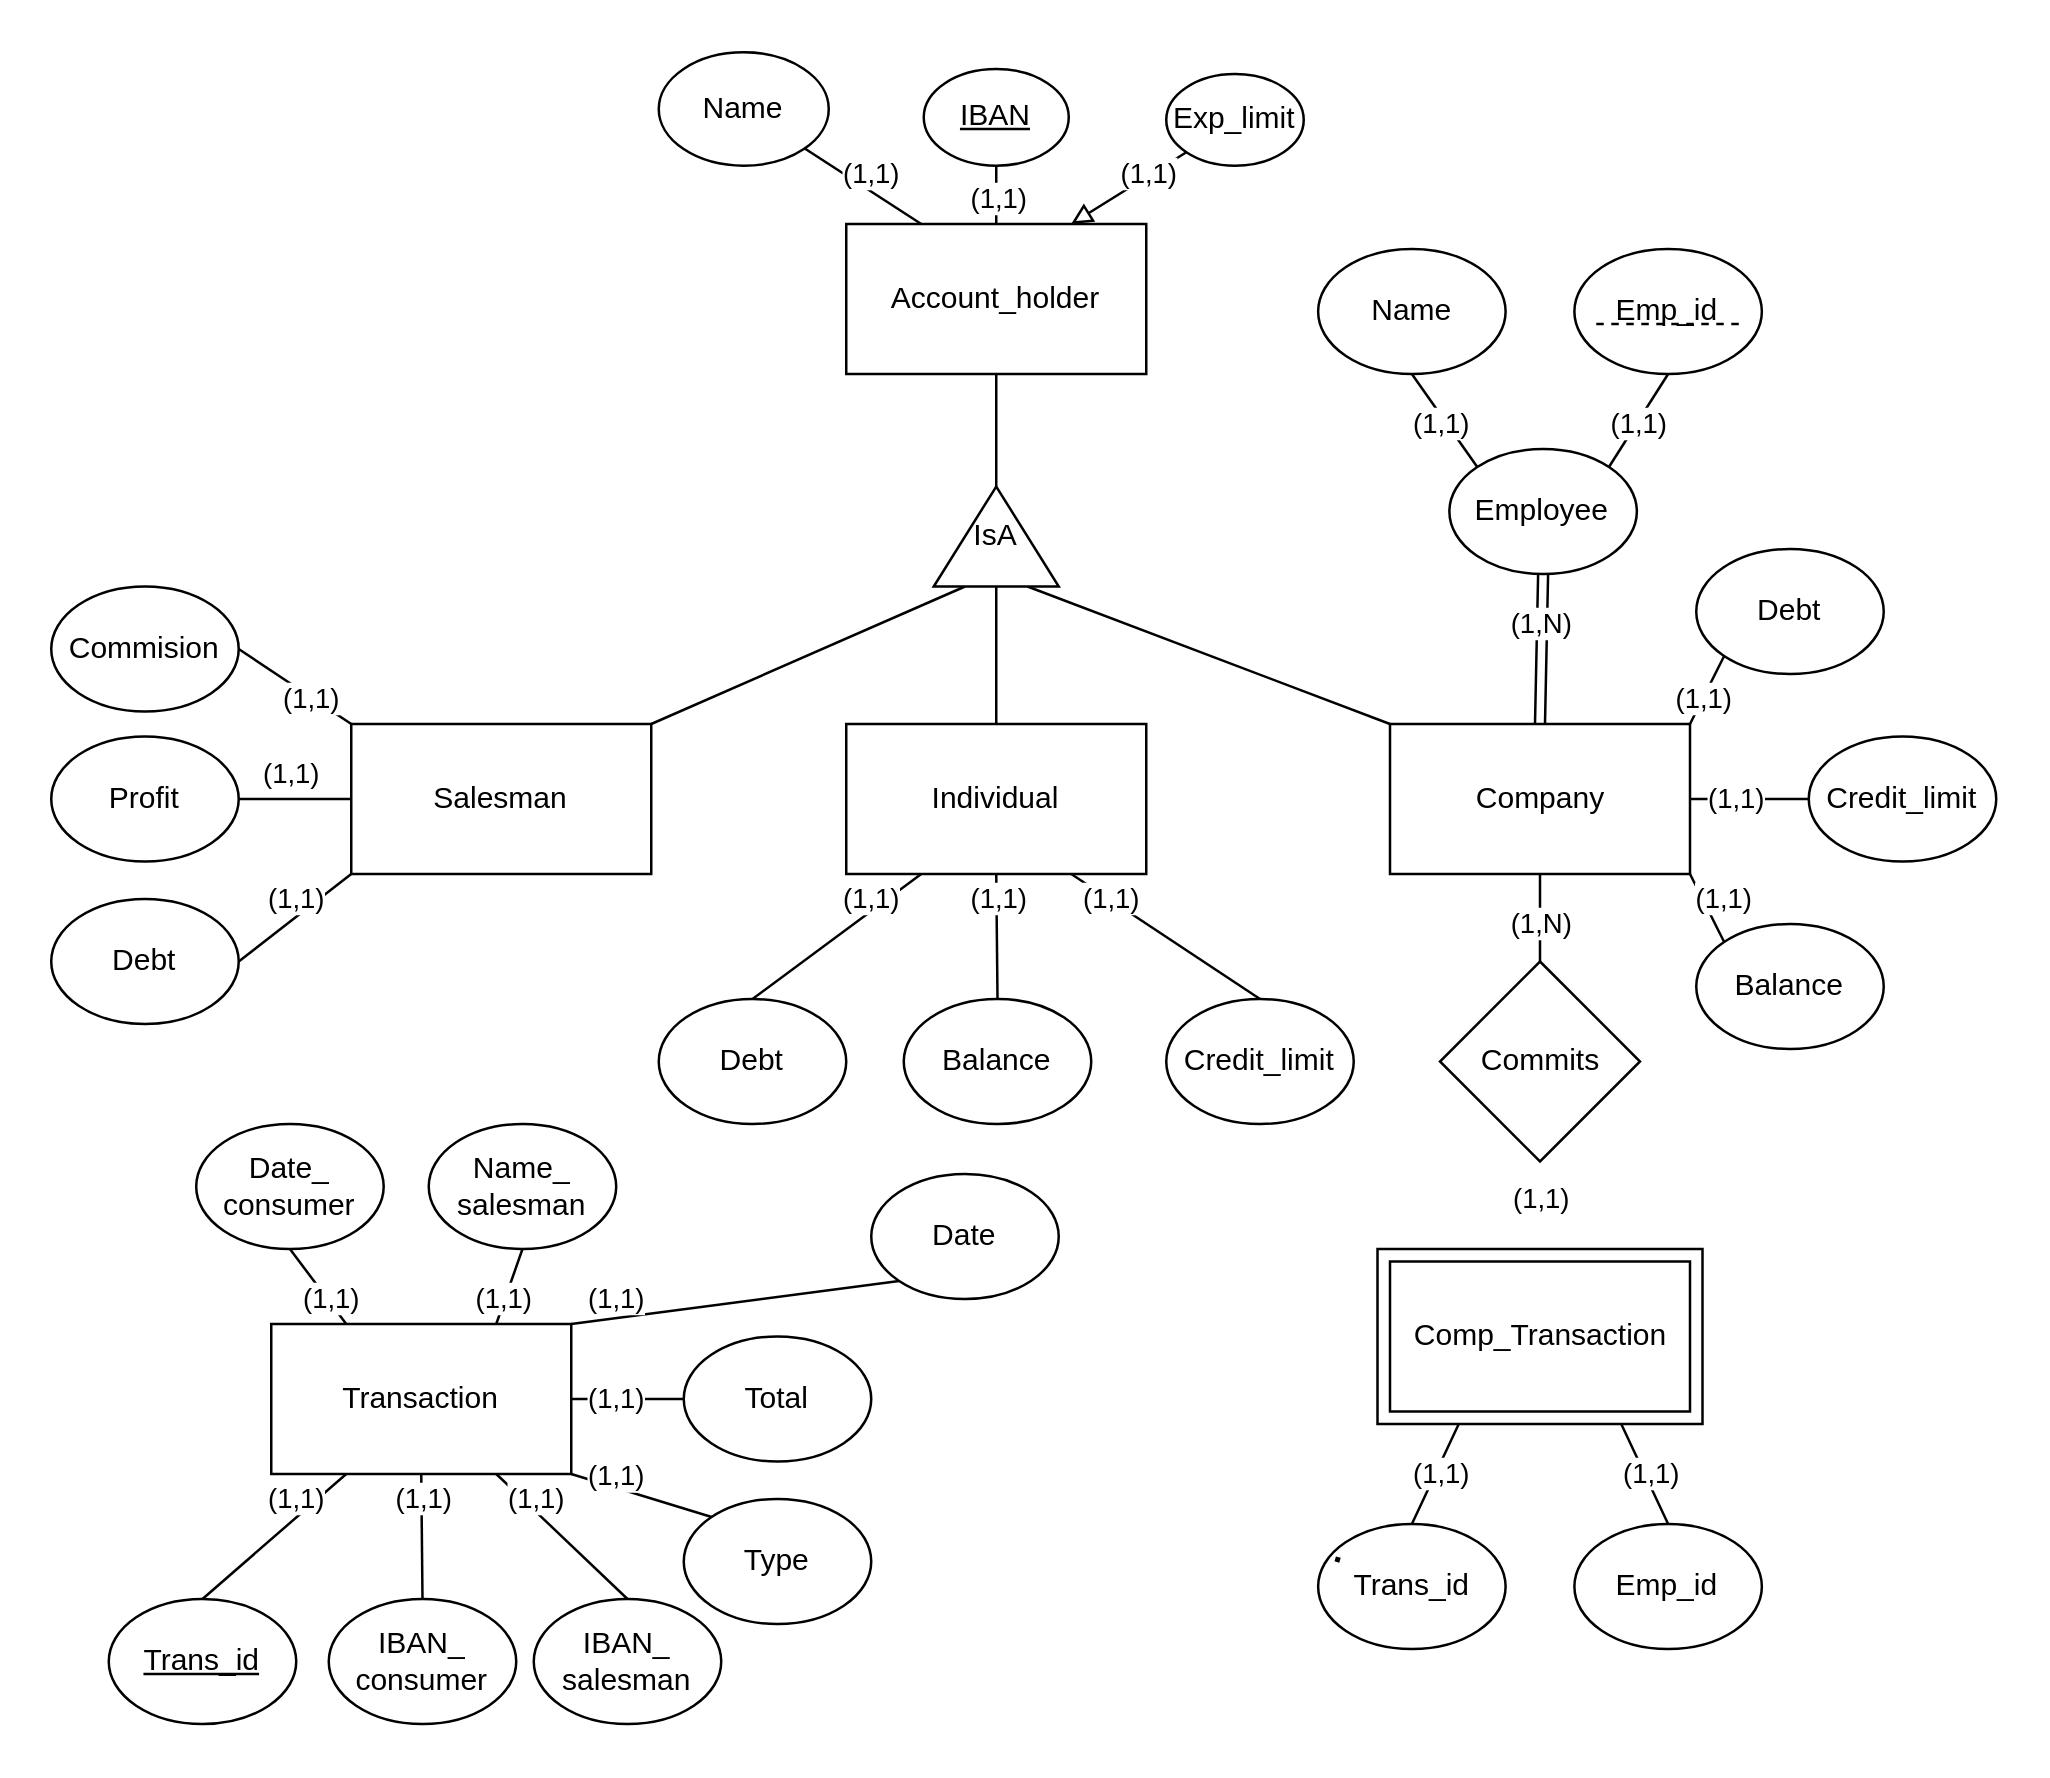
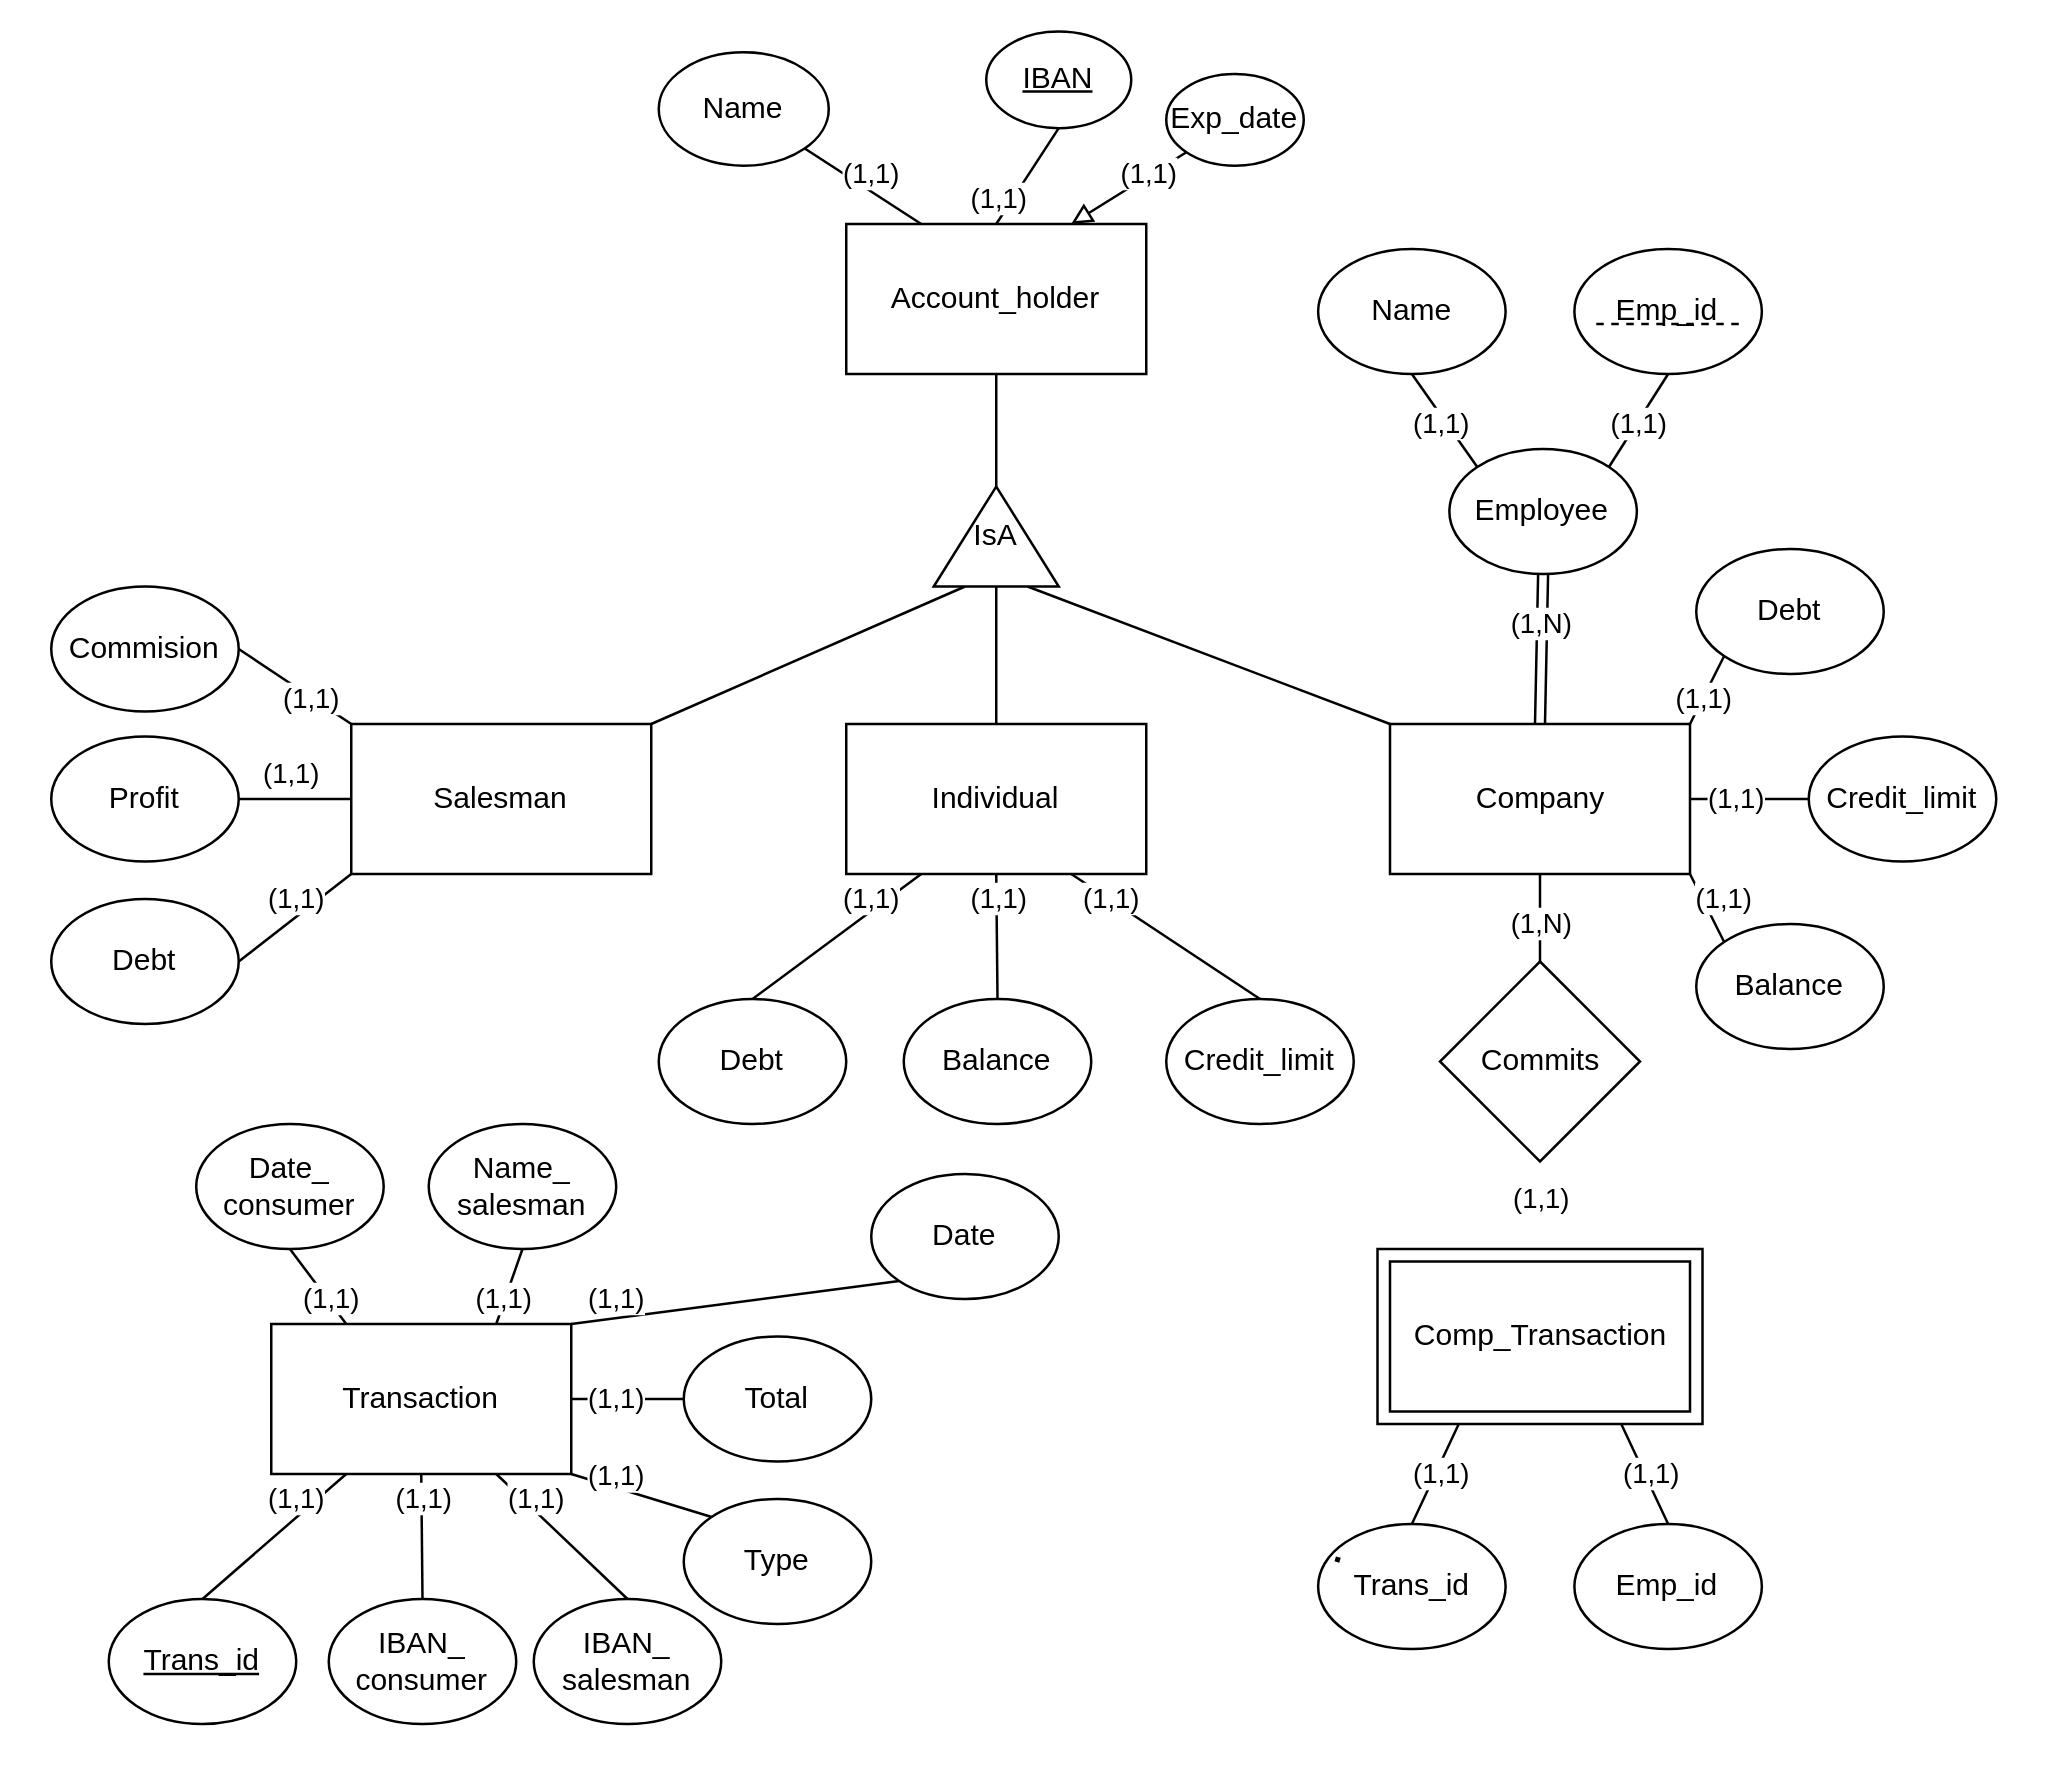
node "IBAN": moved (996, 117) -> (1059, 80)
node "Exp_limit": label "Exp_limit" -> "Exp_date"
